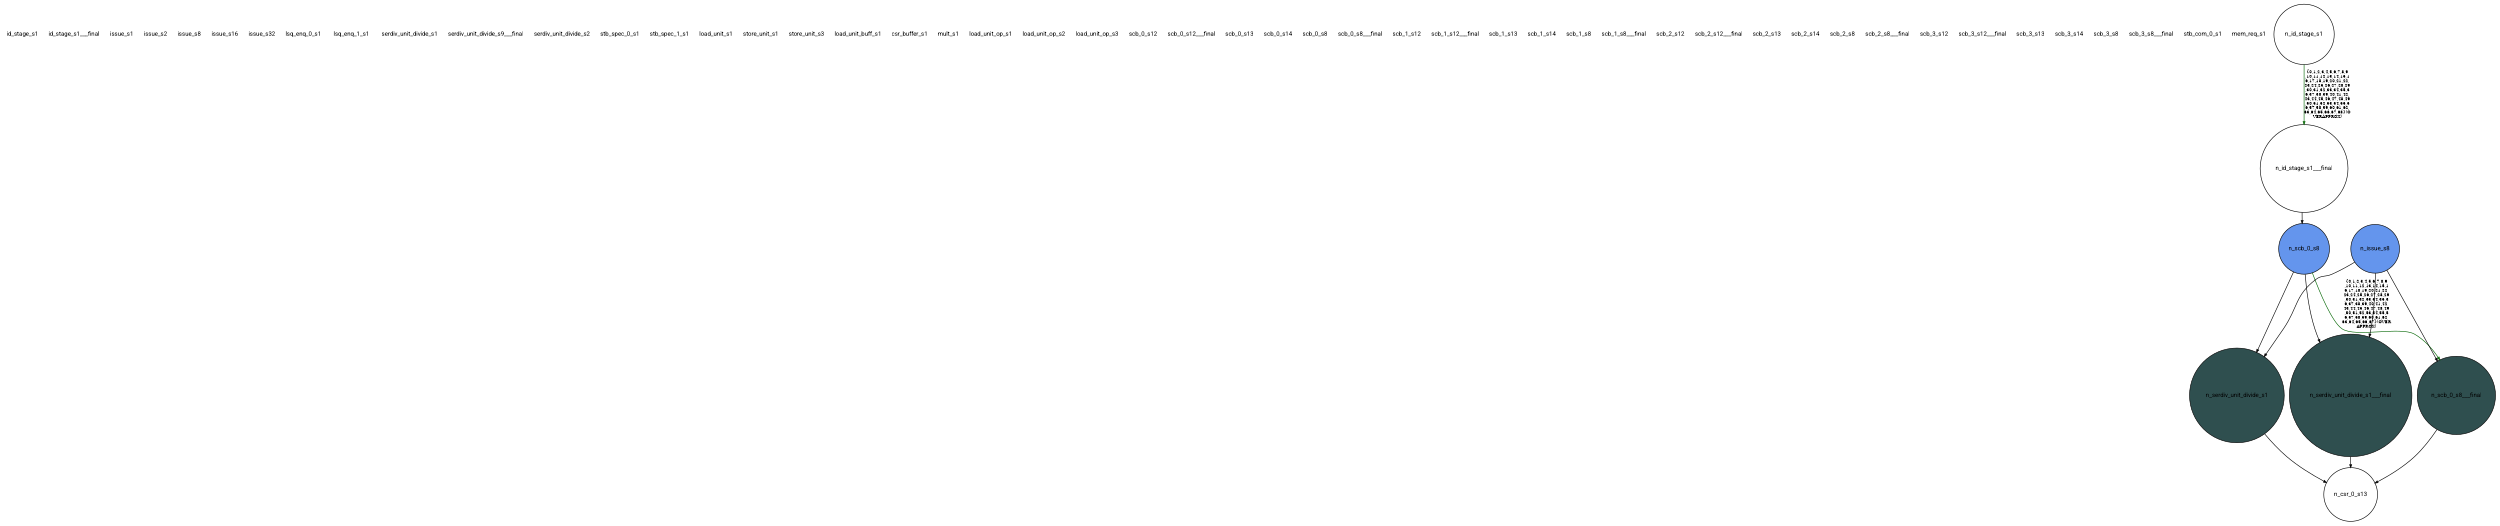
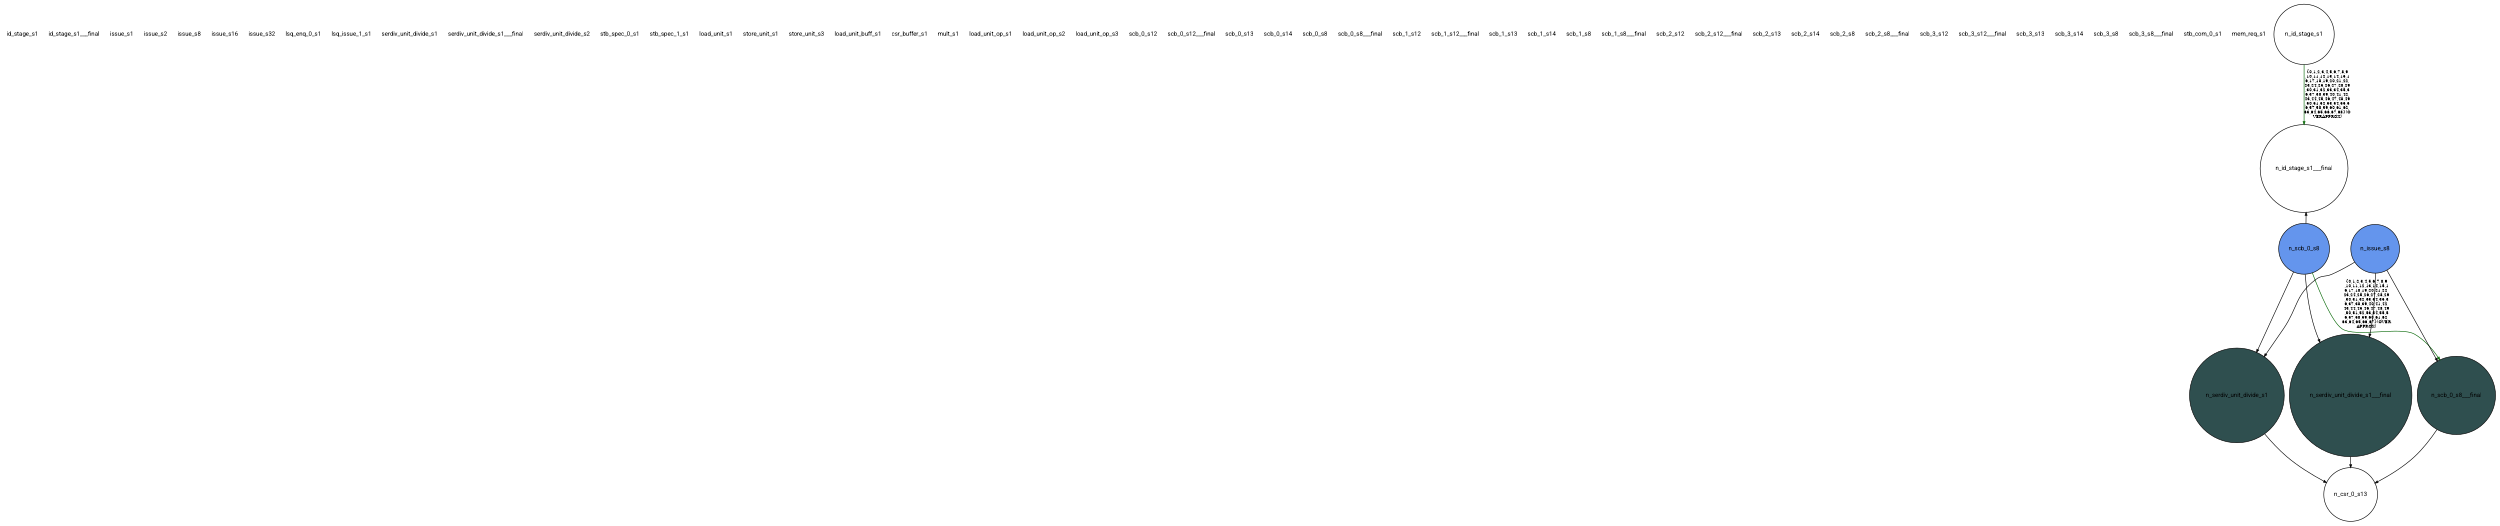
node "lsq_enq_1_s1": label "lsq_enq_1_s1" -> "lsq_issue_1_s1"
node "serdiv_unit_divide_s9___final": label "serdiv_unit_divide_s9___final" -> "serdiv_unit_divide_s1___final"
edge "n_id_stage_s1___final" -> "n_scb_0_s8": reversed
